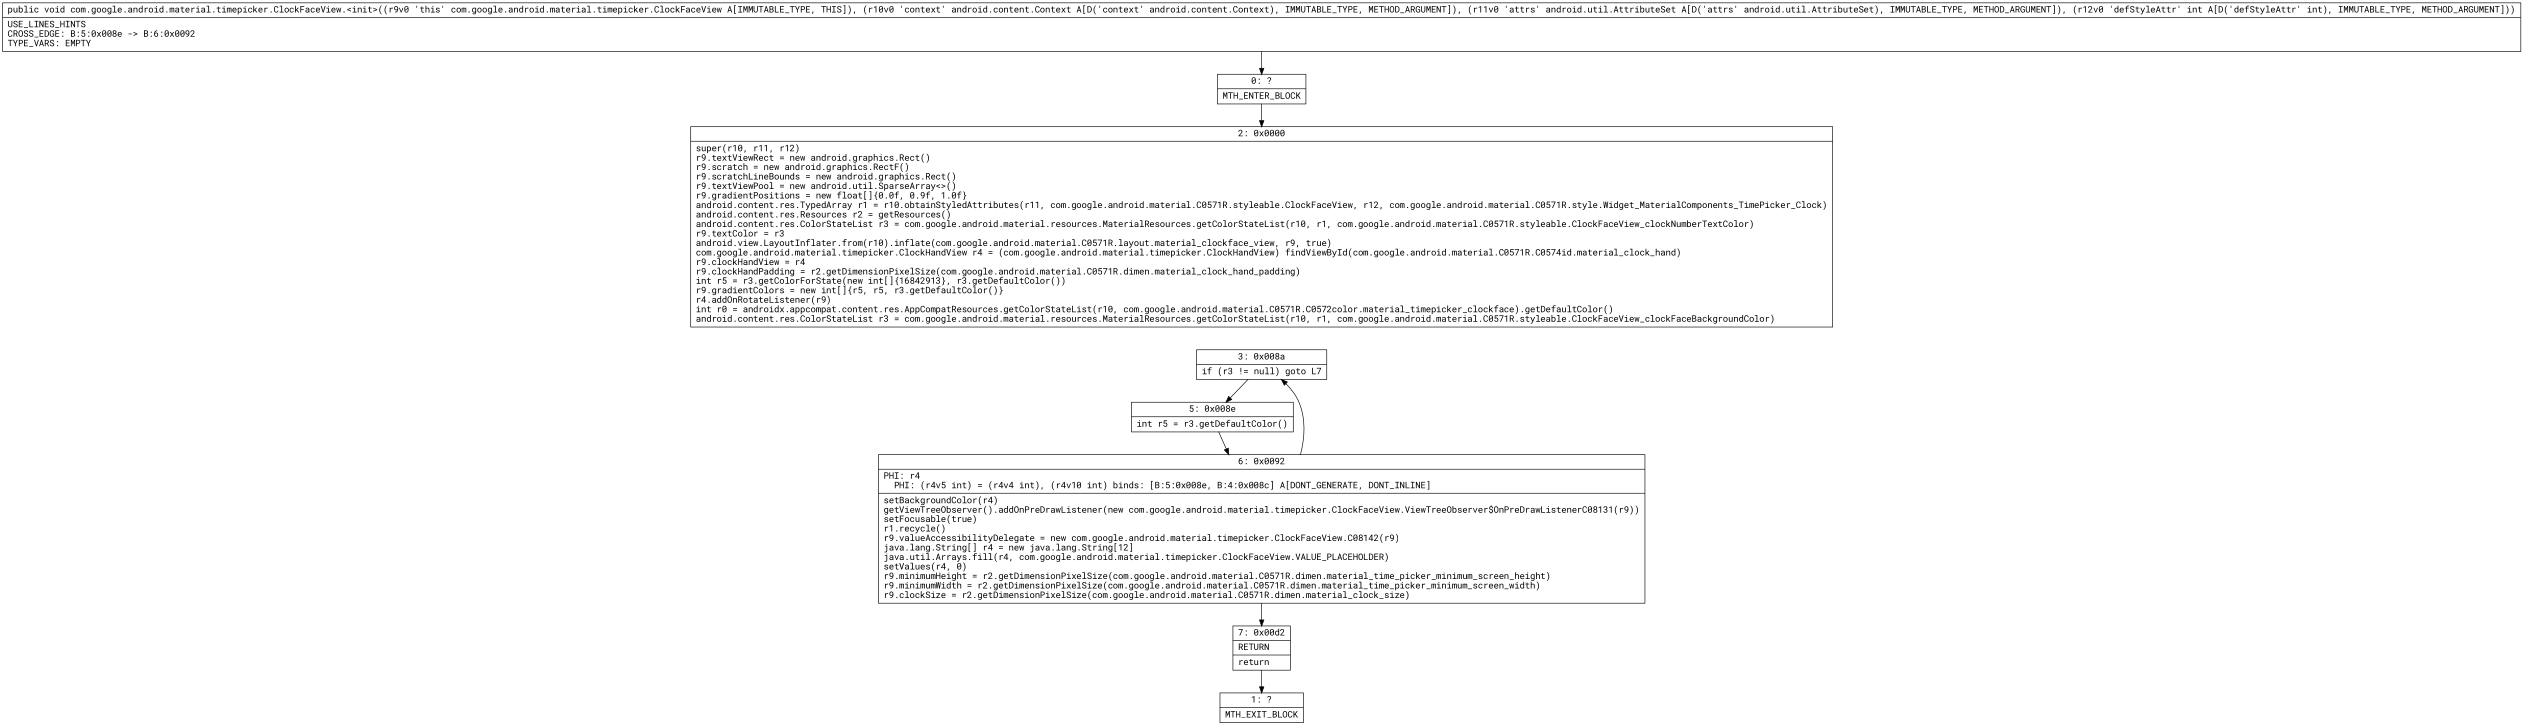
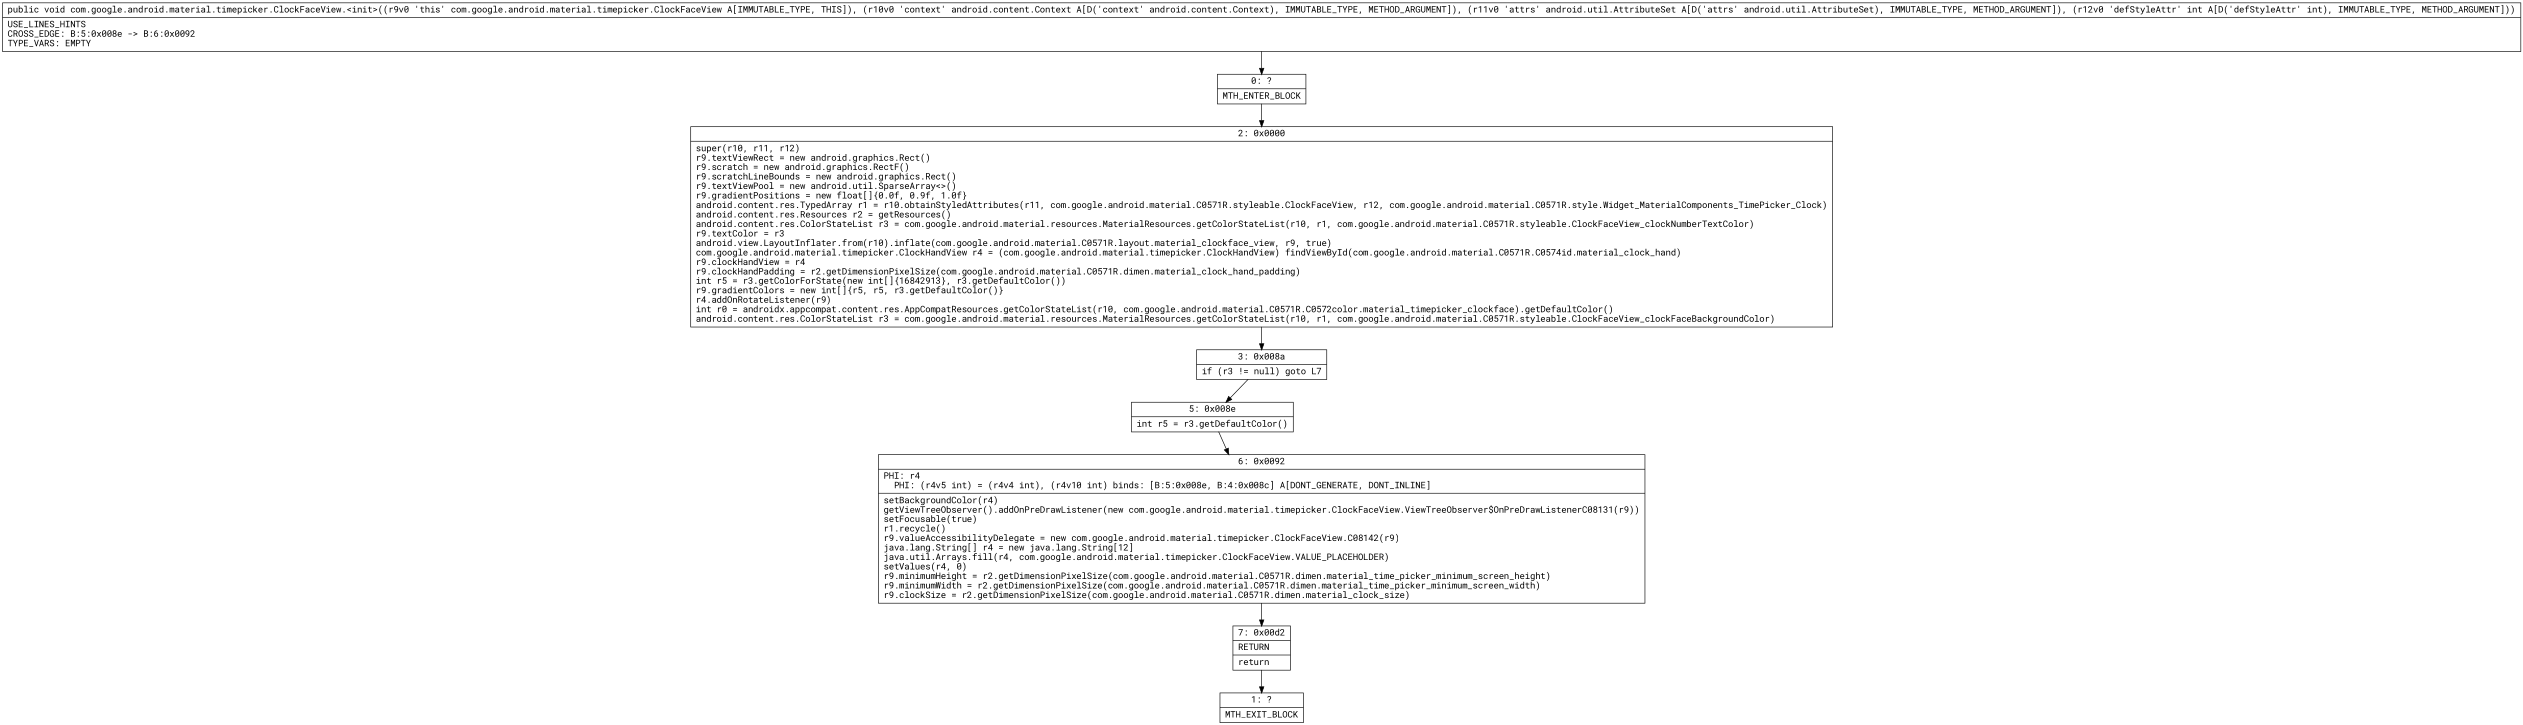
edge "6: 0x0092" -> "3: 0x008a": now "2: 0x0000" -> "3: 0x008a"
